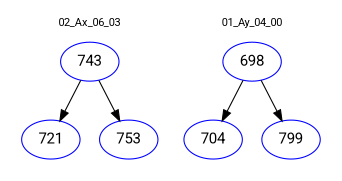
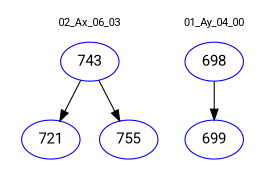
node "753": label "753" -> "755"
node "704": removed
node "799": label "799" -> "699"
